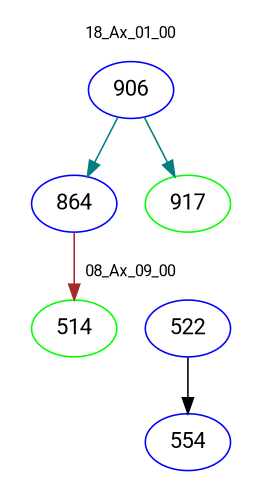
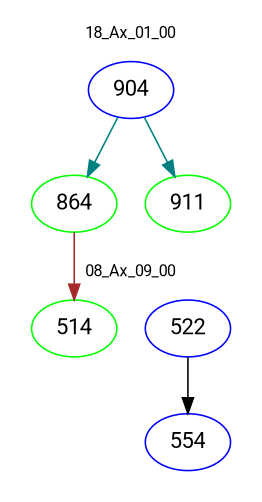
node "906": label "906" -> "904"
node "864": color blue -> green
node "917": label "917" -> "911"
